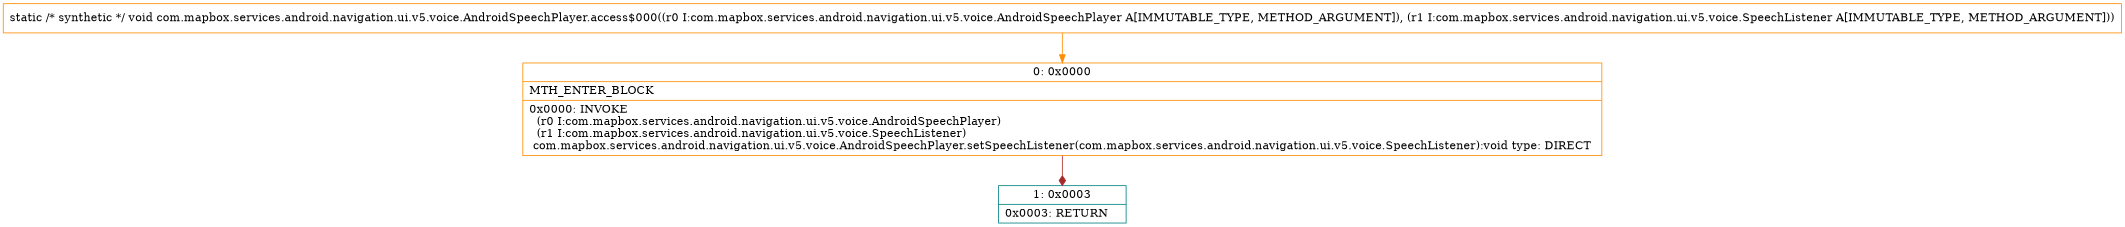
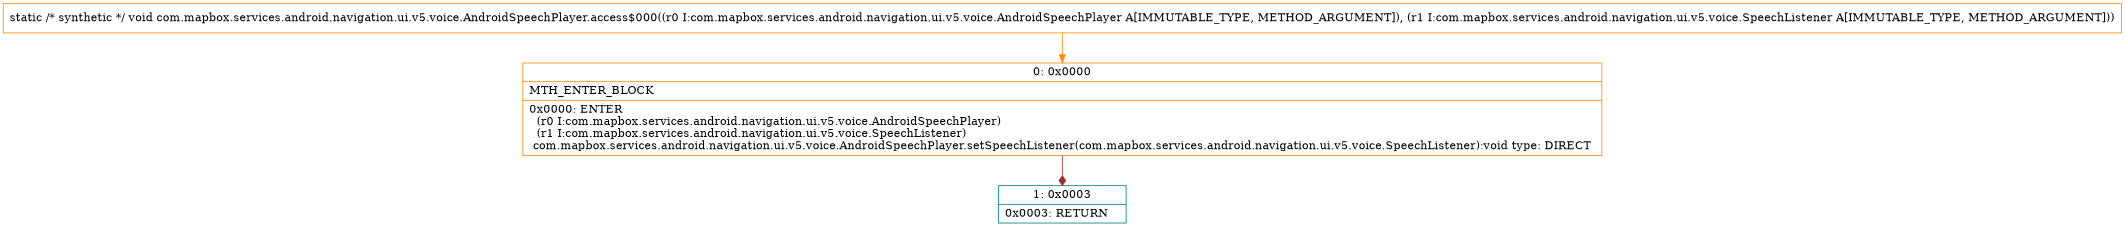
node "0: 0x0000": text "0x0000: INVOKE" -> "0x0000: ENTER"
